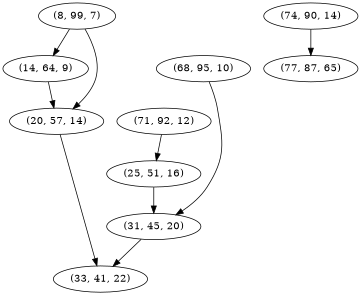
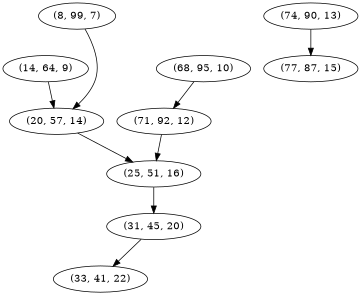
node "(74, 90, 14)": label "(74, 90, 14)" -> "(74, 90, 13)"
edge "(8, 99, 7)" -> "(14, 64, 9)": removed
node "(77, 87, 65)": label "(77, 87, 65)" -> "(77, 87, 15)"
edge "(68, 95, 10)" -> "(31, 45, 20)": now "(68, 95, 10)" -> "(71, 92, 12)"
edge "(20, 57, 14)" -> "(33, 41, 22)": now "(20, 57, 14)" -> "(25, 51, 16)"
